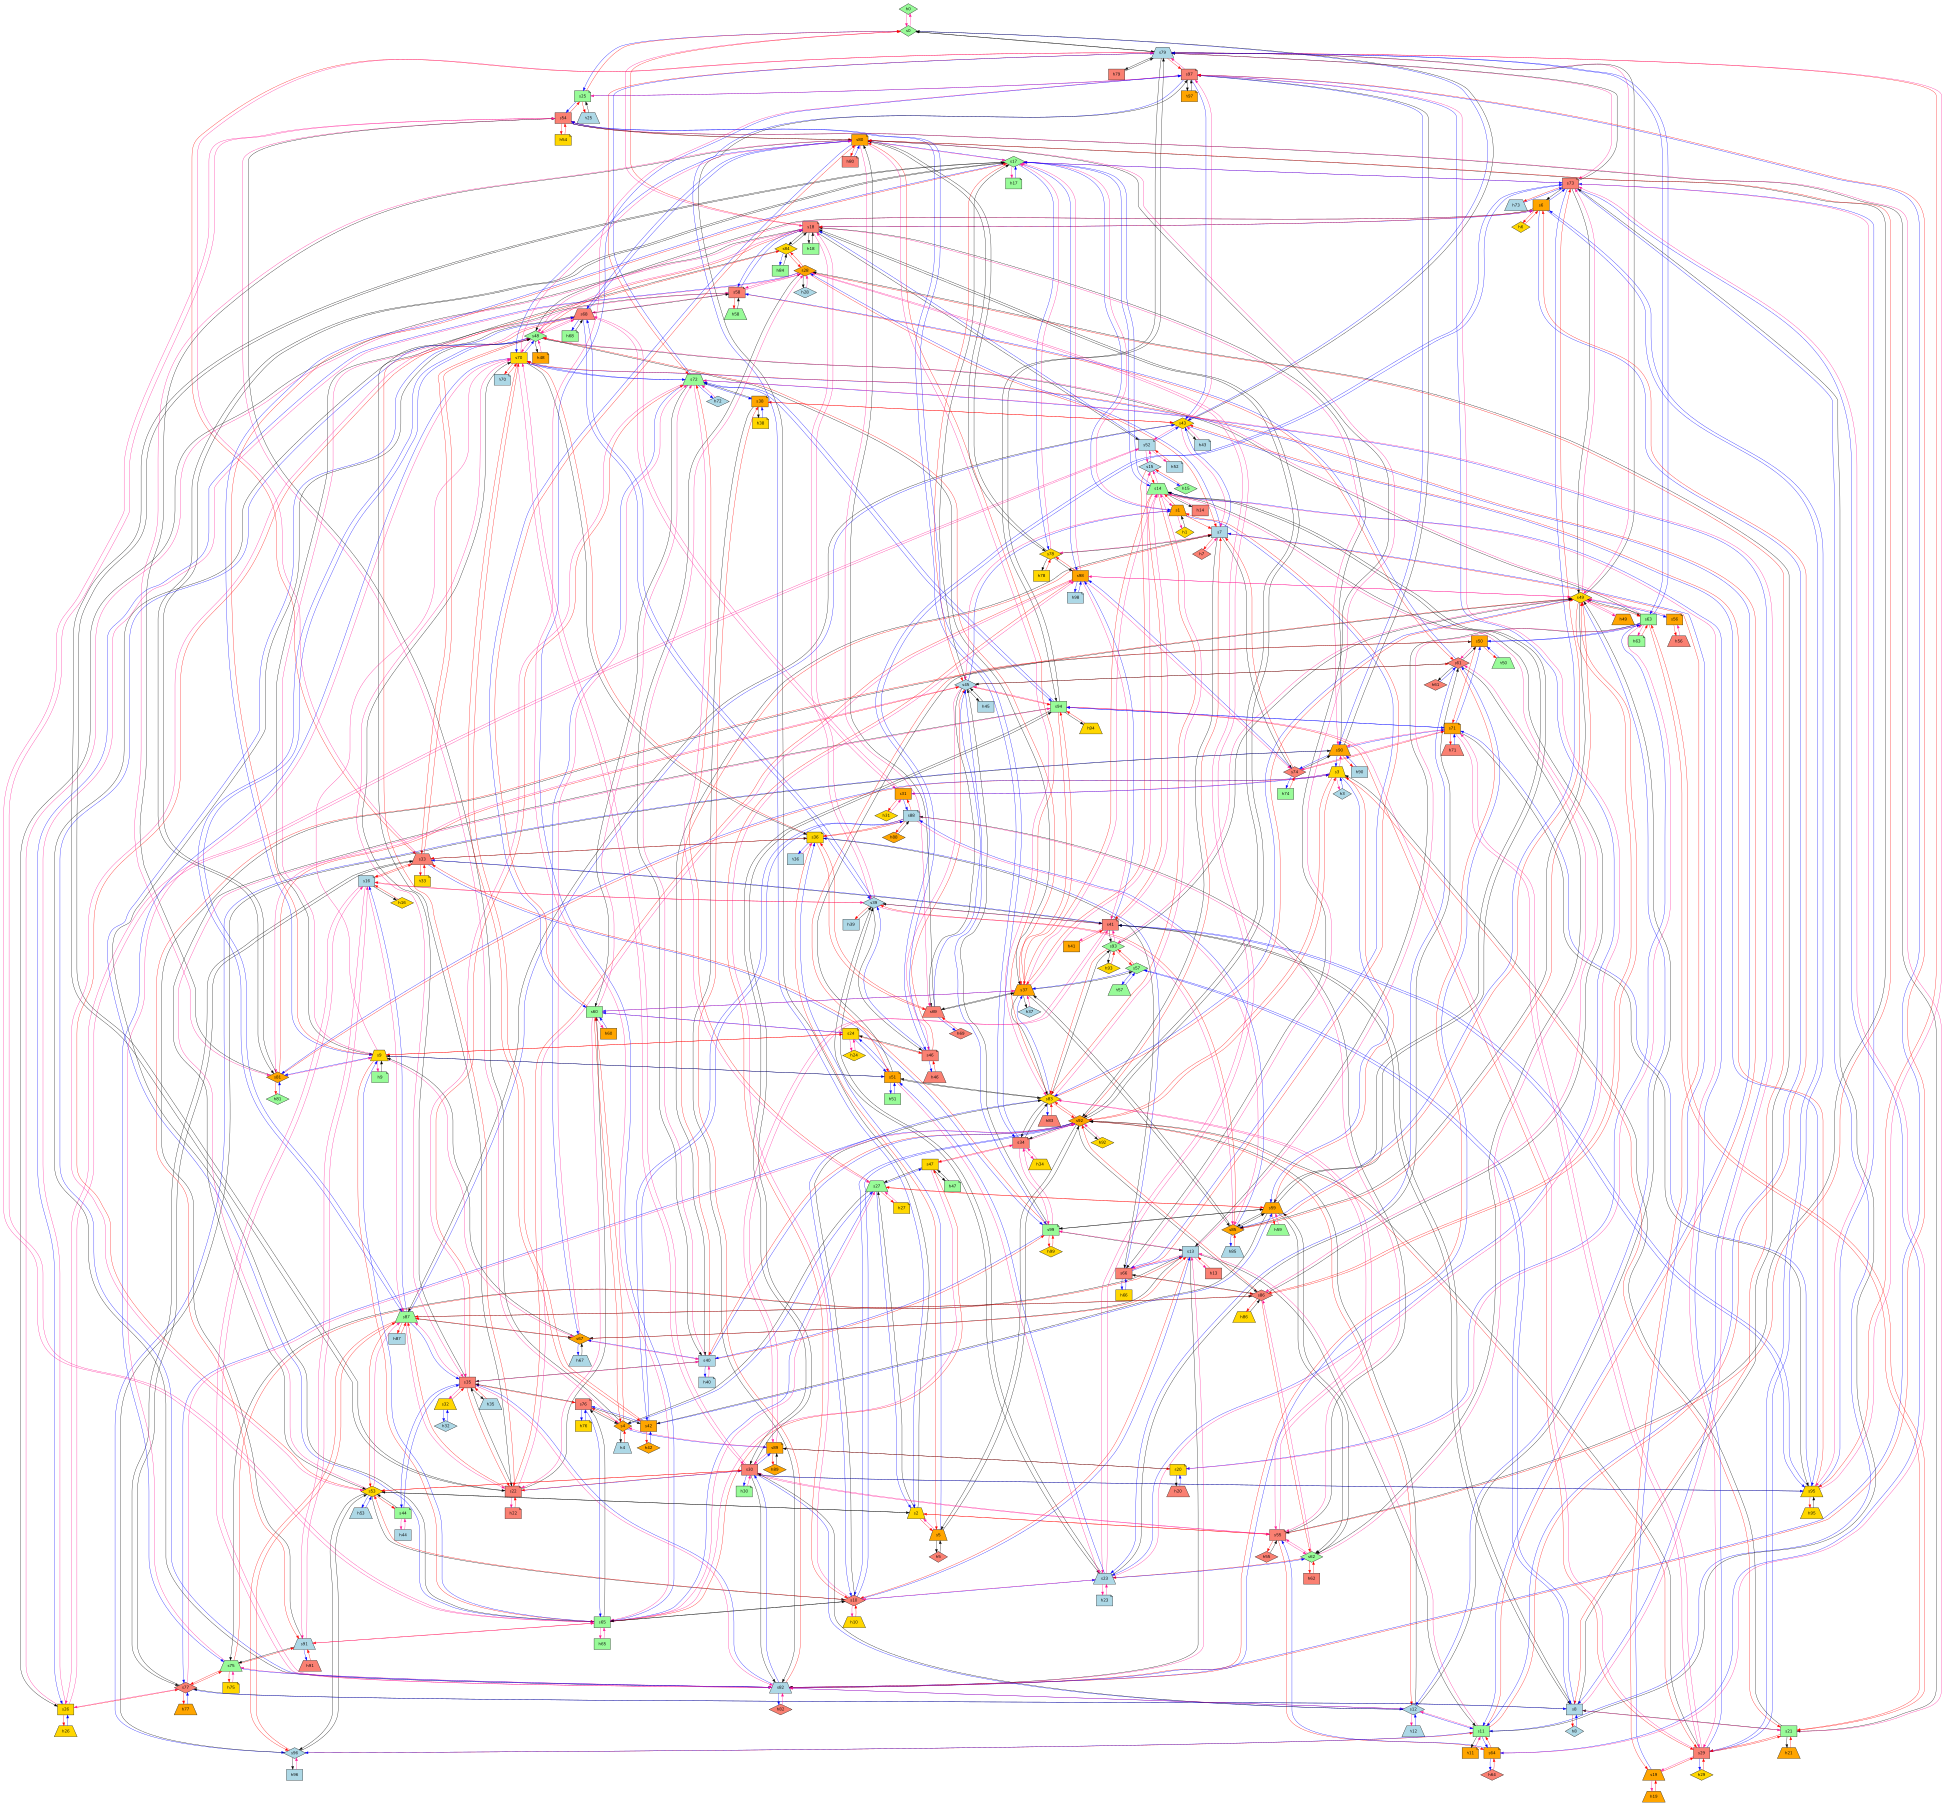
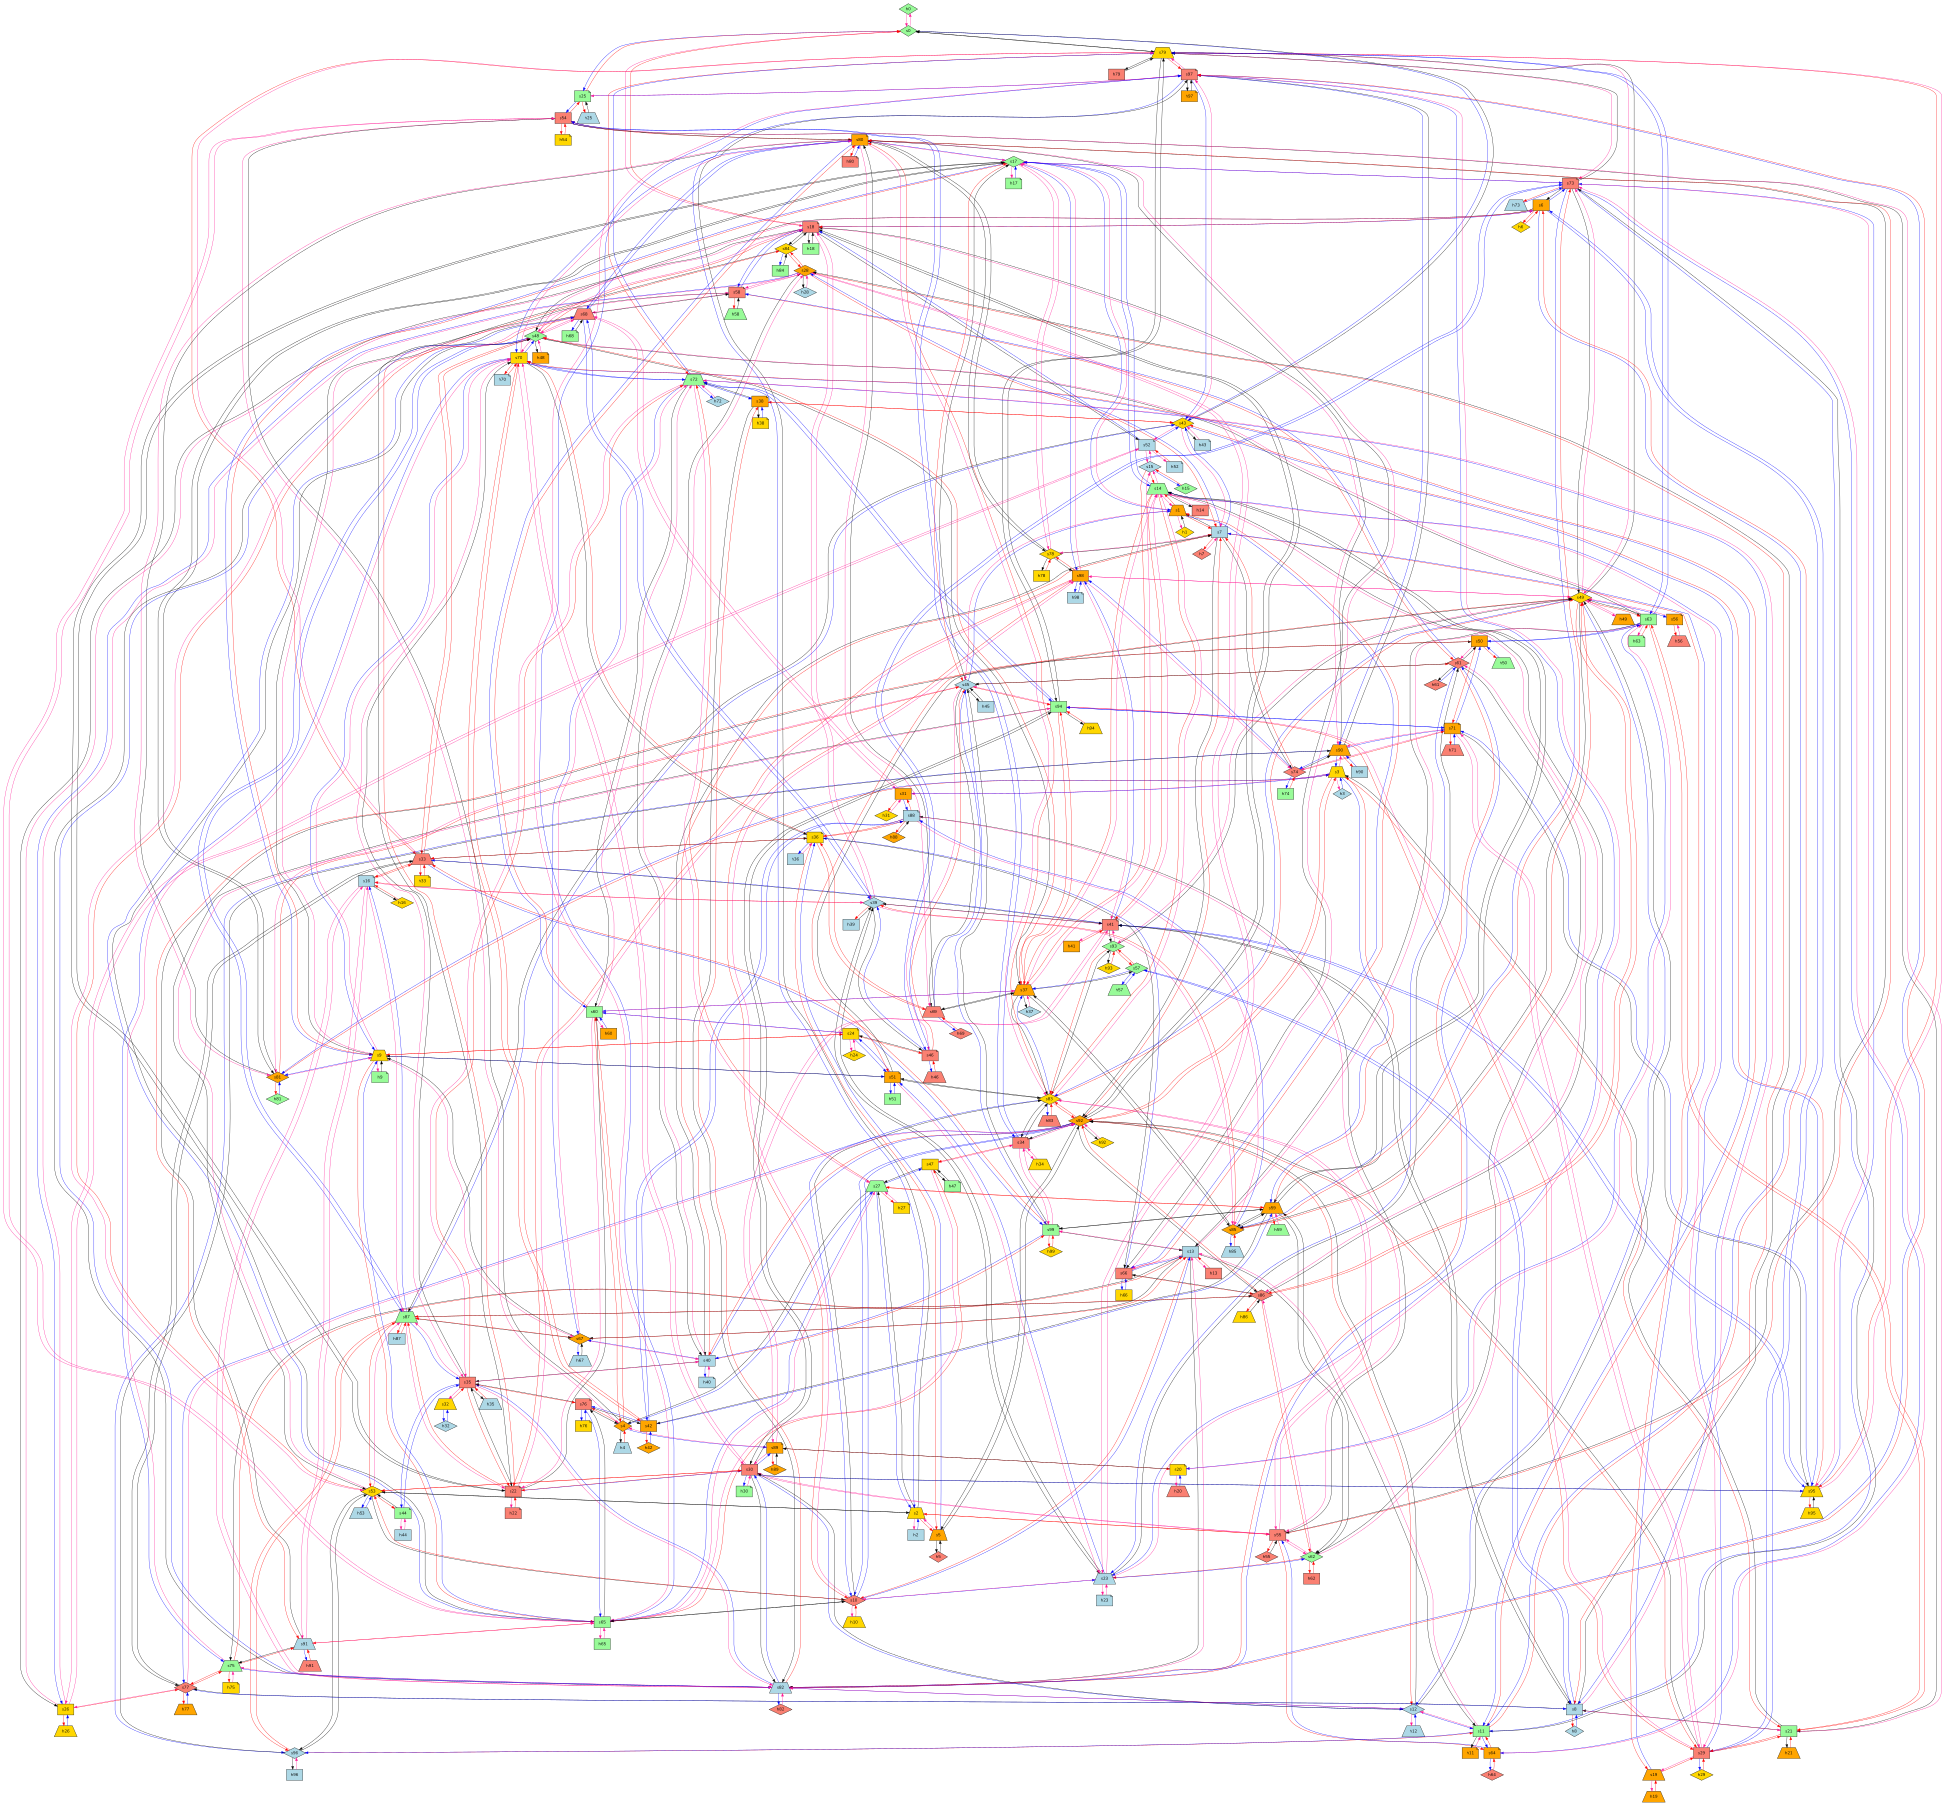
node "s79": fillcolor lightblue -> gold
edge "s17" -> "s78": color blue -> deeppink
edge "s7" -> "s1": added
edge "s70" -> "s9": added
edge "s20" -> "h20": color black -> deeppink
node "h2": added
